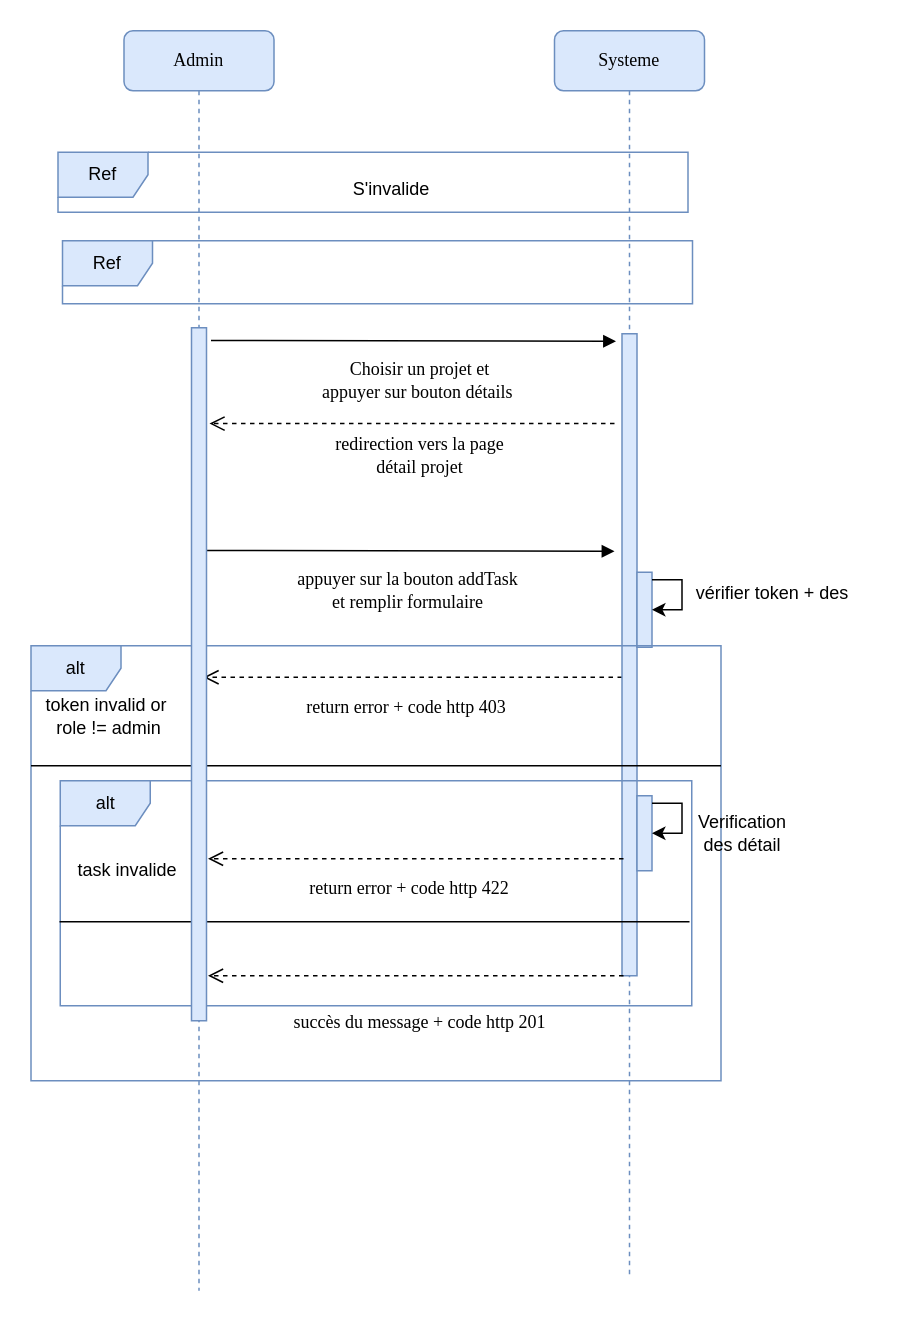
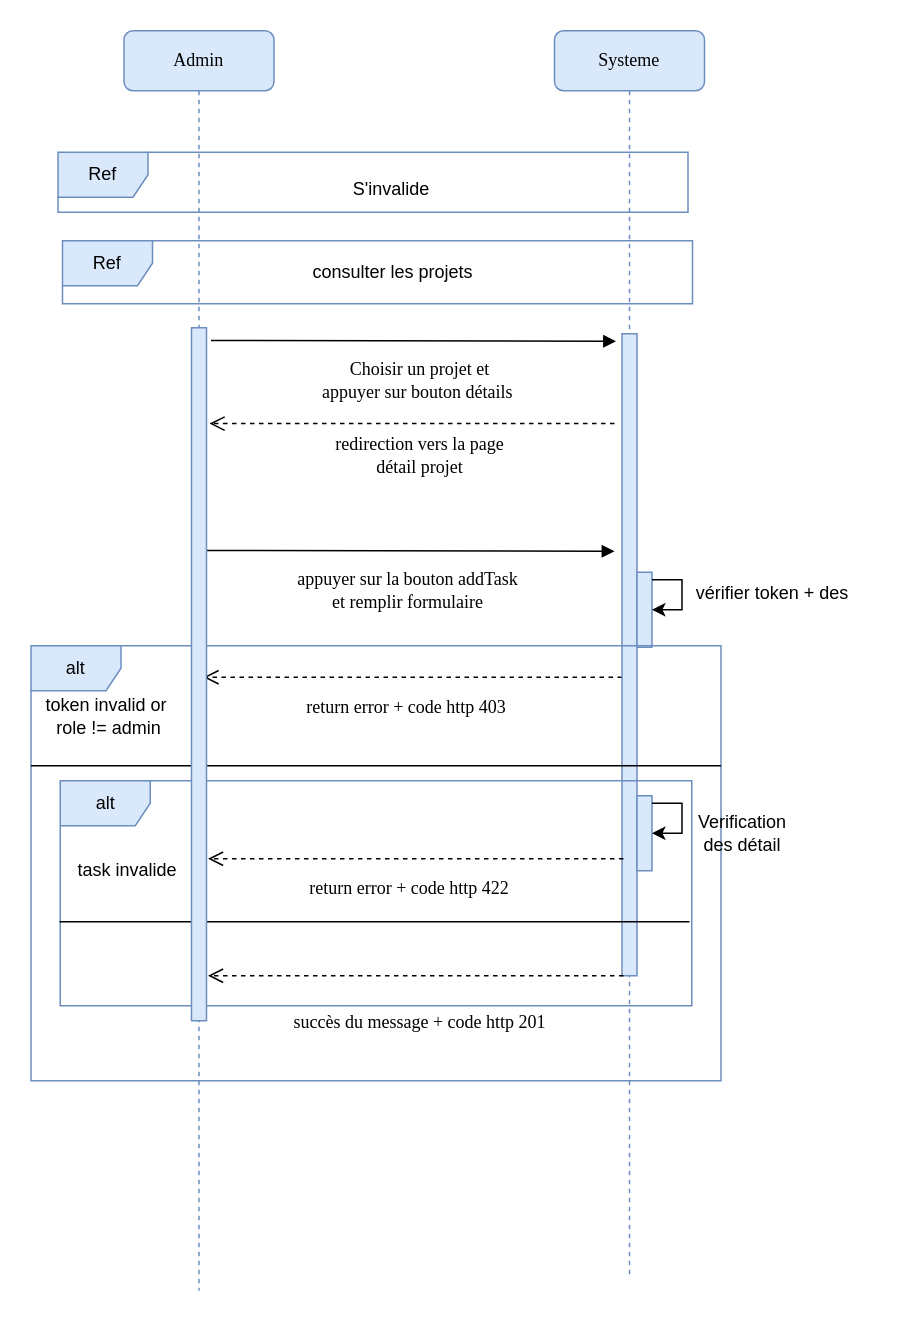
node "consulter les projets": added
